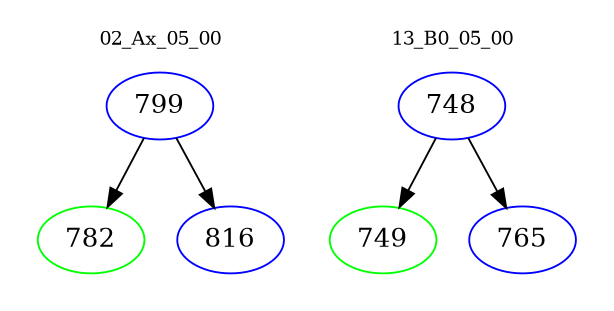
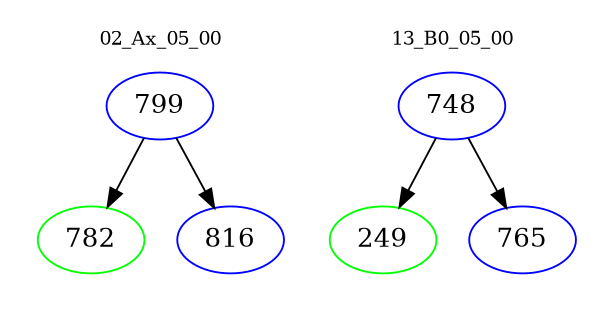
node "749": label "749" -> "249"
